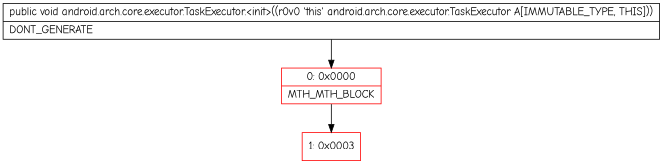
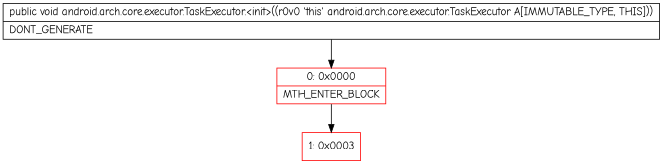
node "0: 0x0000": text "MTH_MTH_BLOCK" -> "MTH_ENTER_BLOCK"
